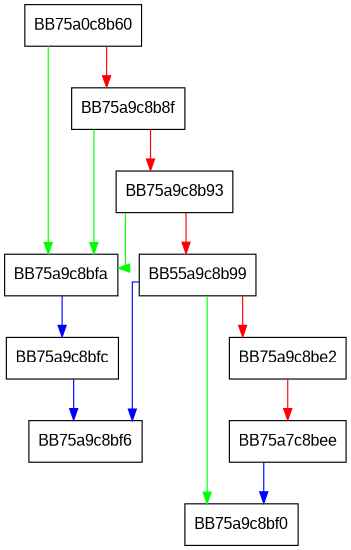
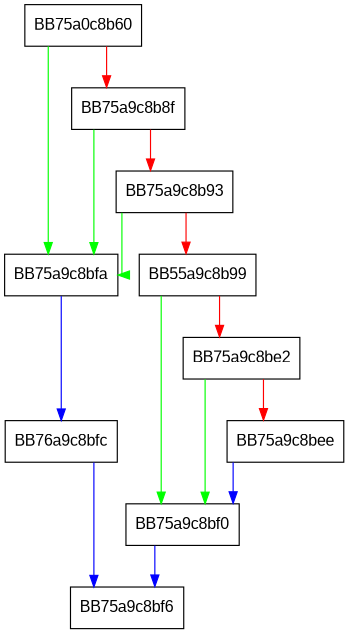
edge "BB55a9c8b99" -> "BB75a9c8bf6": now "BB75a9c8bf0" -> "BB75a9c8bf6"
node "BB75a9c8bfc": label "BB75a9c8bfc" -> "BB76a9c8bfc"
edge "BB75a9c8be2" -> "BB75a9c8bf0": added
node "BB75a7c8bee": label "BB75a7c8bee" -> "BB75a9c8bee"
